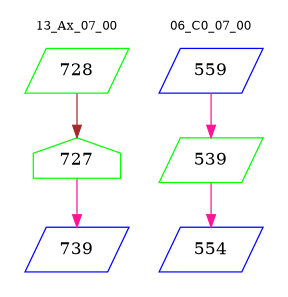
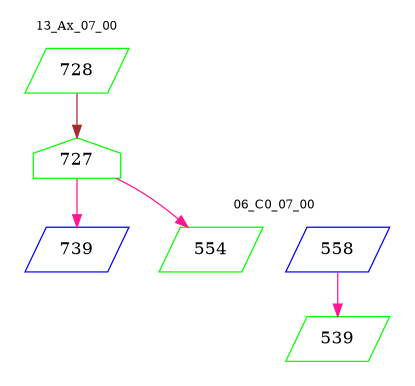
node "559": label "559" -> "558"
edge "539" -> "554": now "727" -> "554"
node "554": color blue -> green
